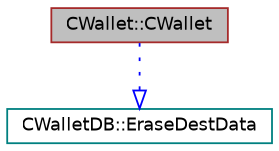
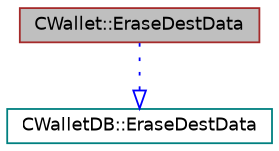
node "CWallet::CWallet": label "CWallet::CWallet" -> "CWallet::EraseDestData"
